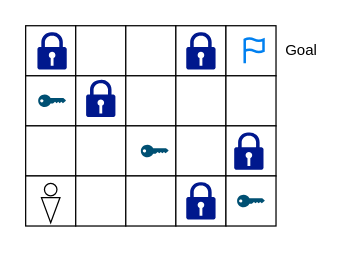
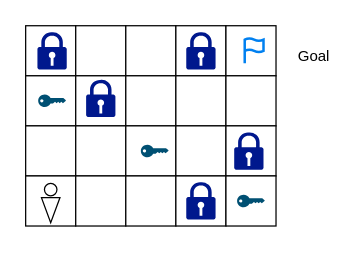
node "Goal": moved (301, 51) -> (313, 57)
